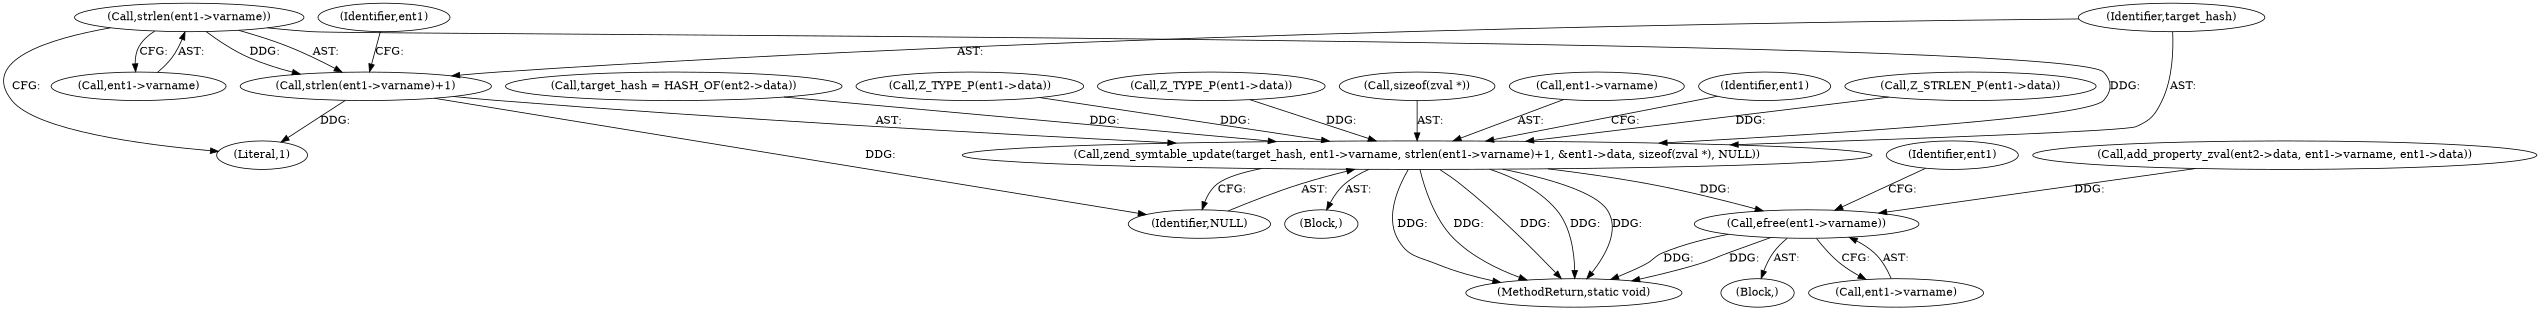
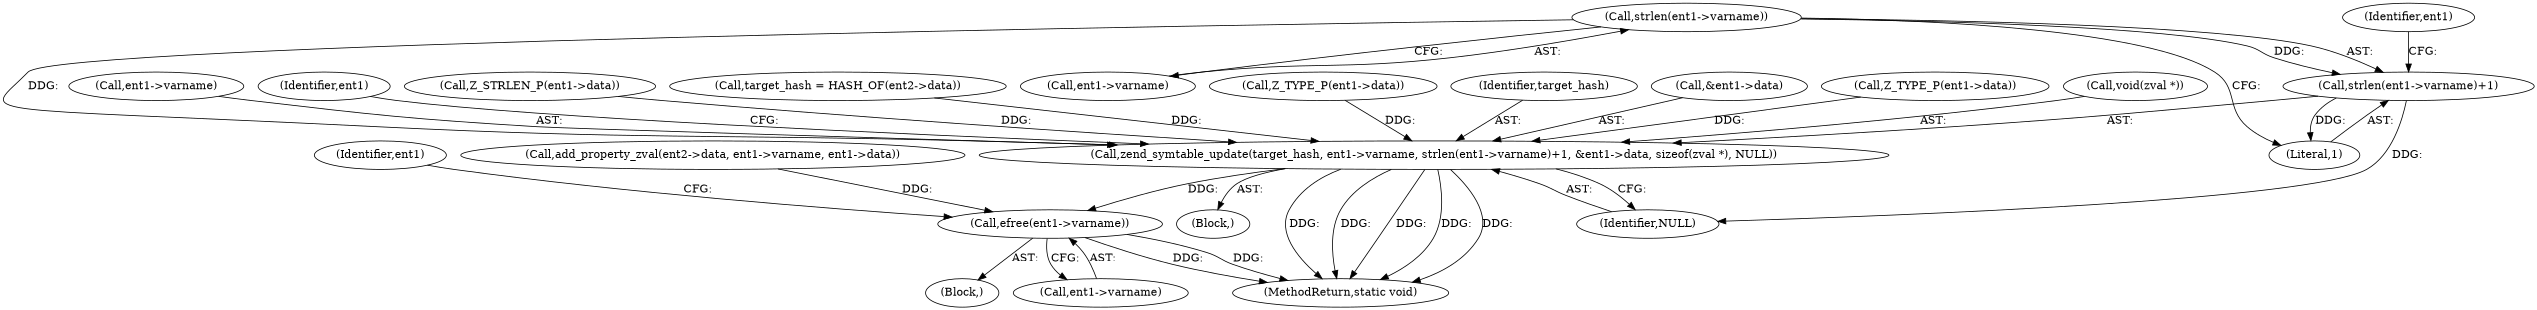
edge "(Identifier,target_hash)" -> "(Call,strlen(ent1->varname)+1)": now "(Literal,1)" -> "(Call,strlen(ent1->varname)+1)"
node "(Call,sizeof(zval *))": label "(Call,sizeof(zval *))" -> "(Call,void(zval *))"
node "(Call,&ent1->data)": added
